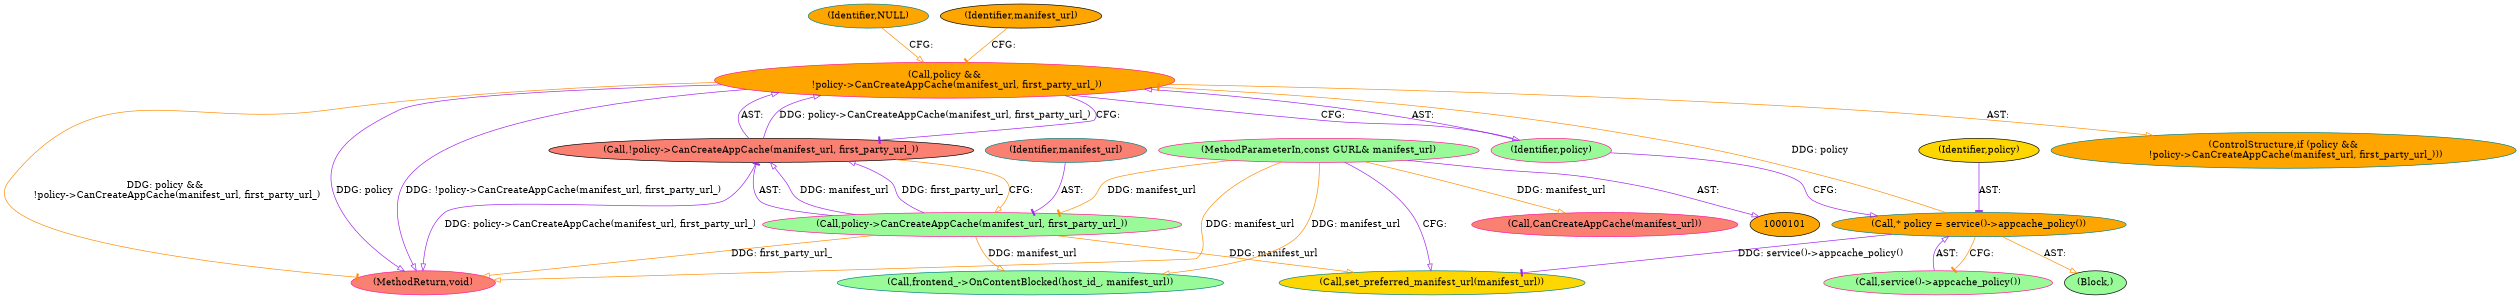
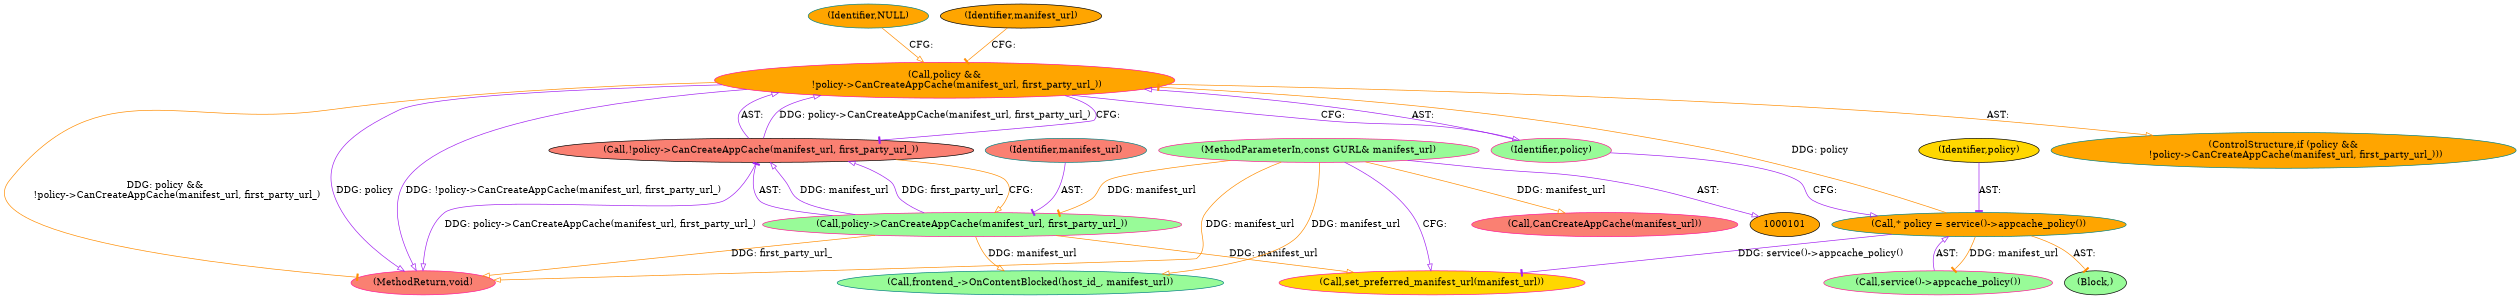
edge "(Call,* policy = service()->appcache_policy())" -> "(Block,)": arrowhead onormal -> tee
edge "(Call,* policy = service()->appcache_policy())" -> "(Call,service()->appcache_policy())": label "CFG: " -> "DDG: manifest_url"
node "(Call,set_preferred_manifest_url(manifest_url))": color teal -> deeppink
